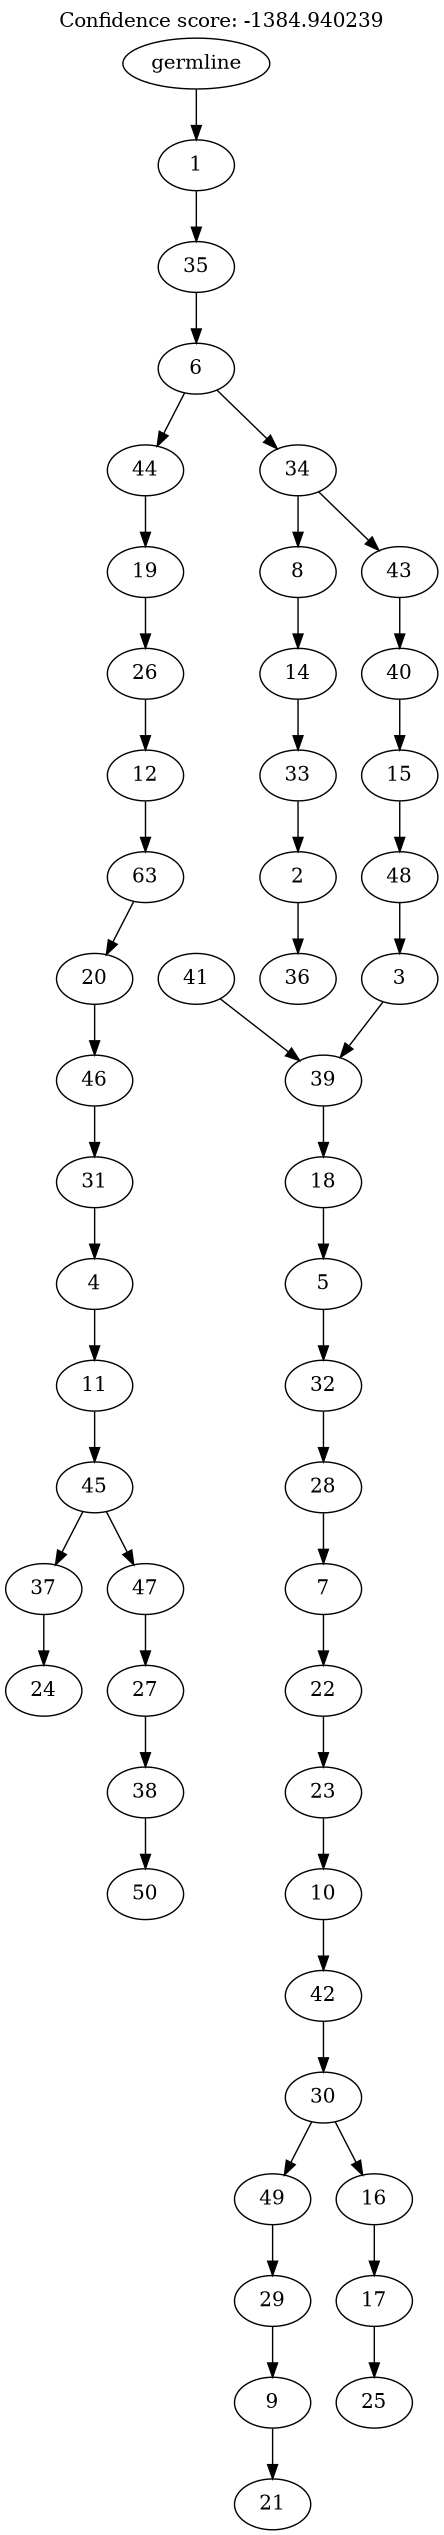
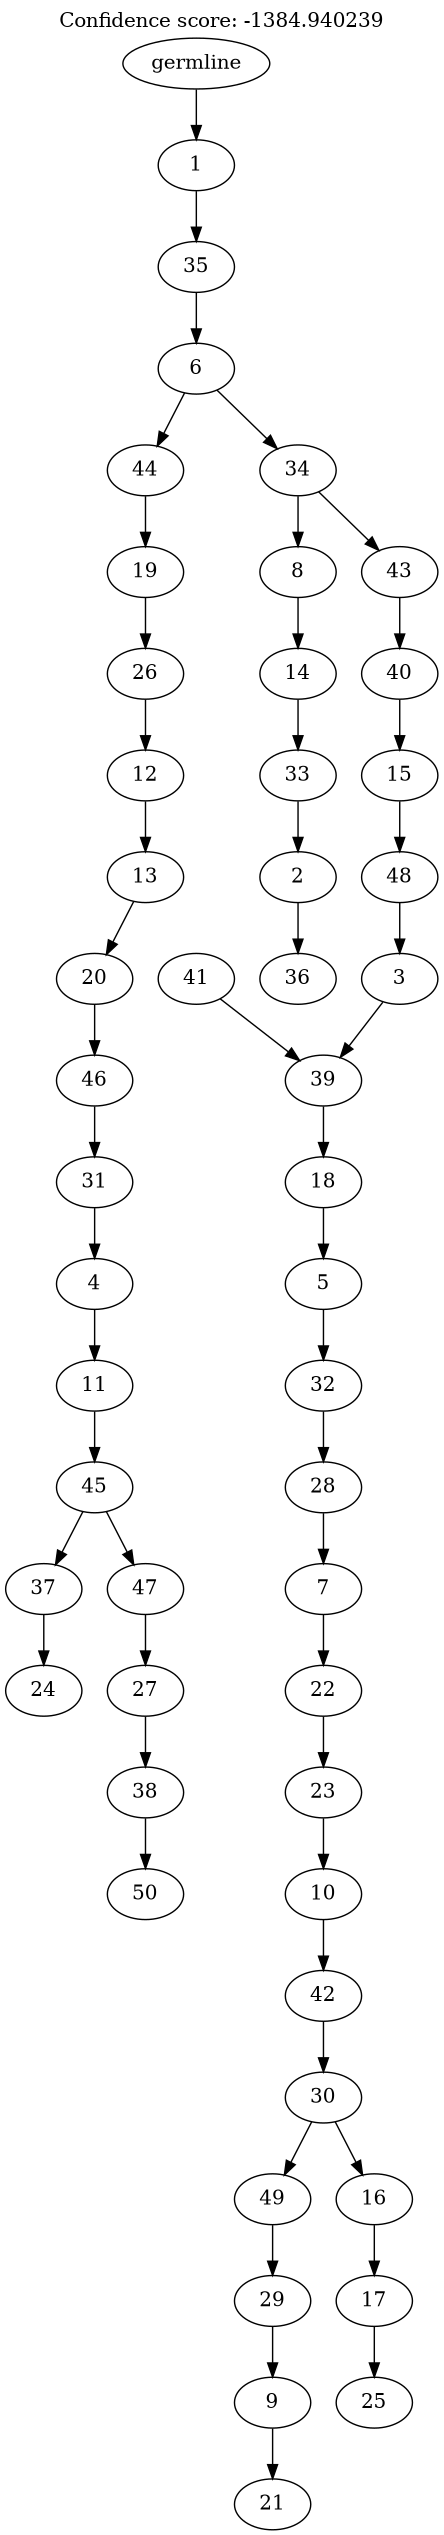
node "63": label "63" -> "13"
